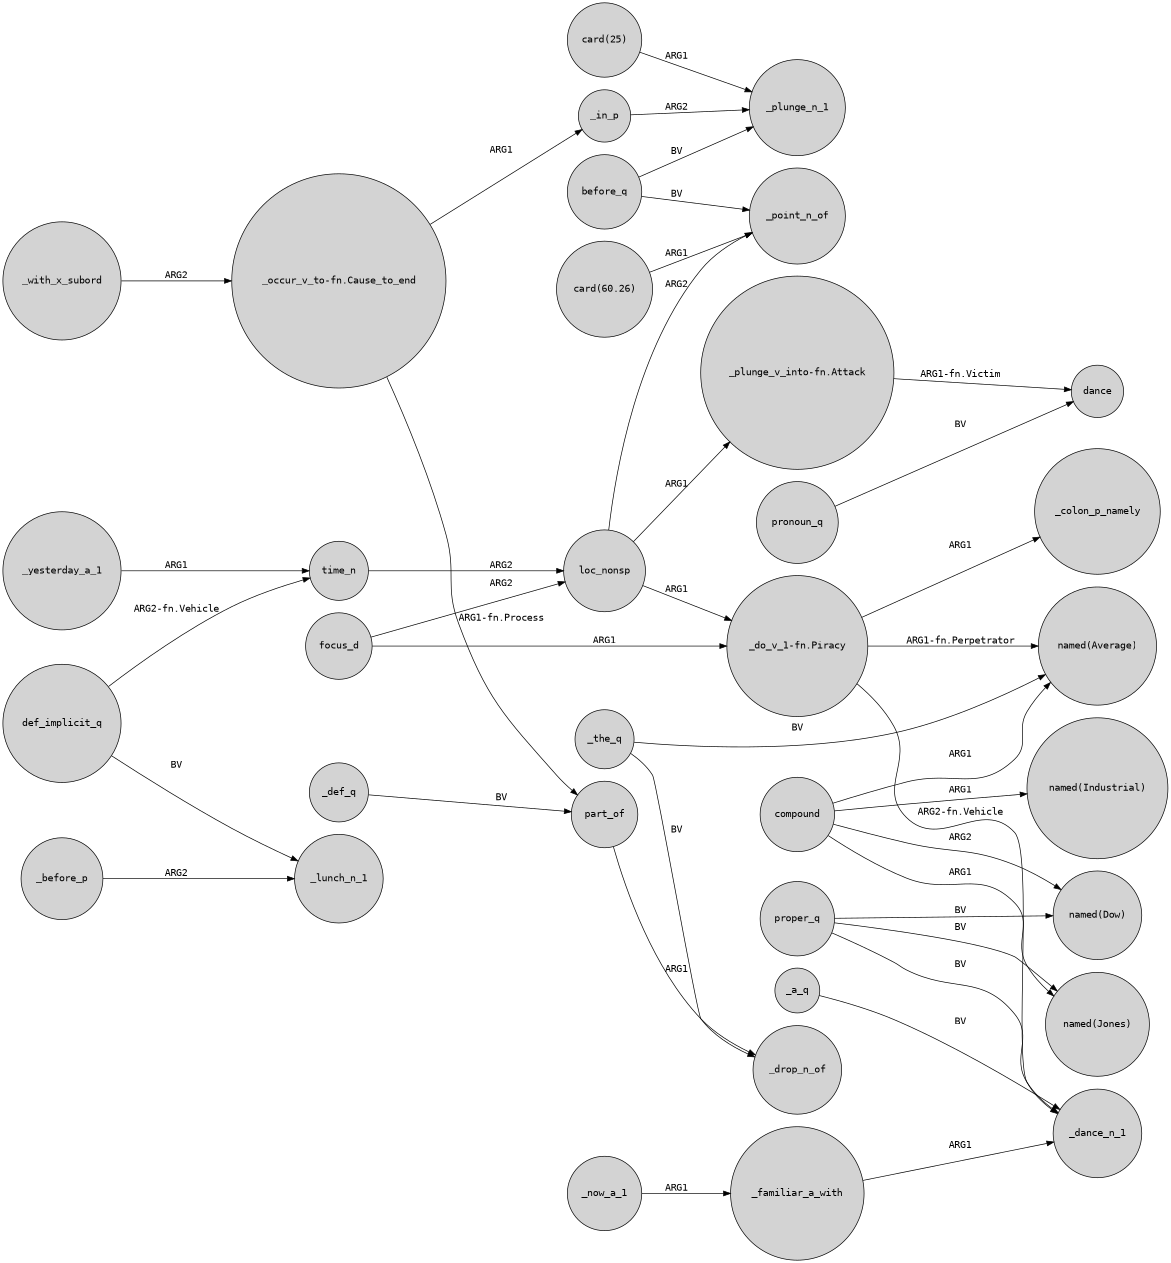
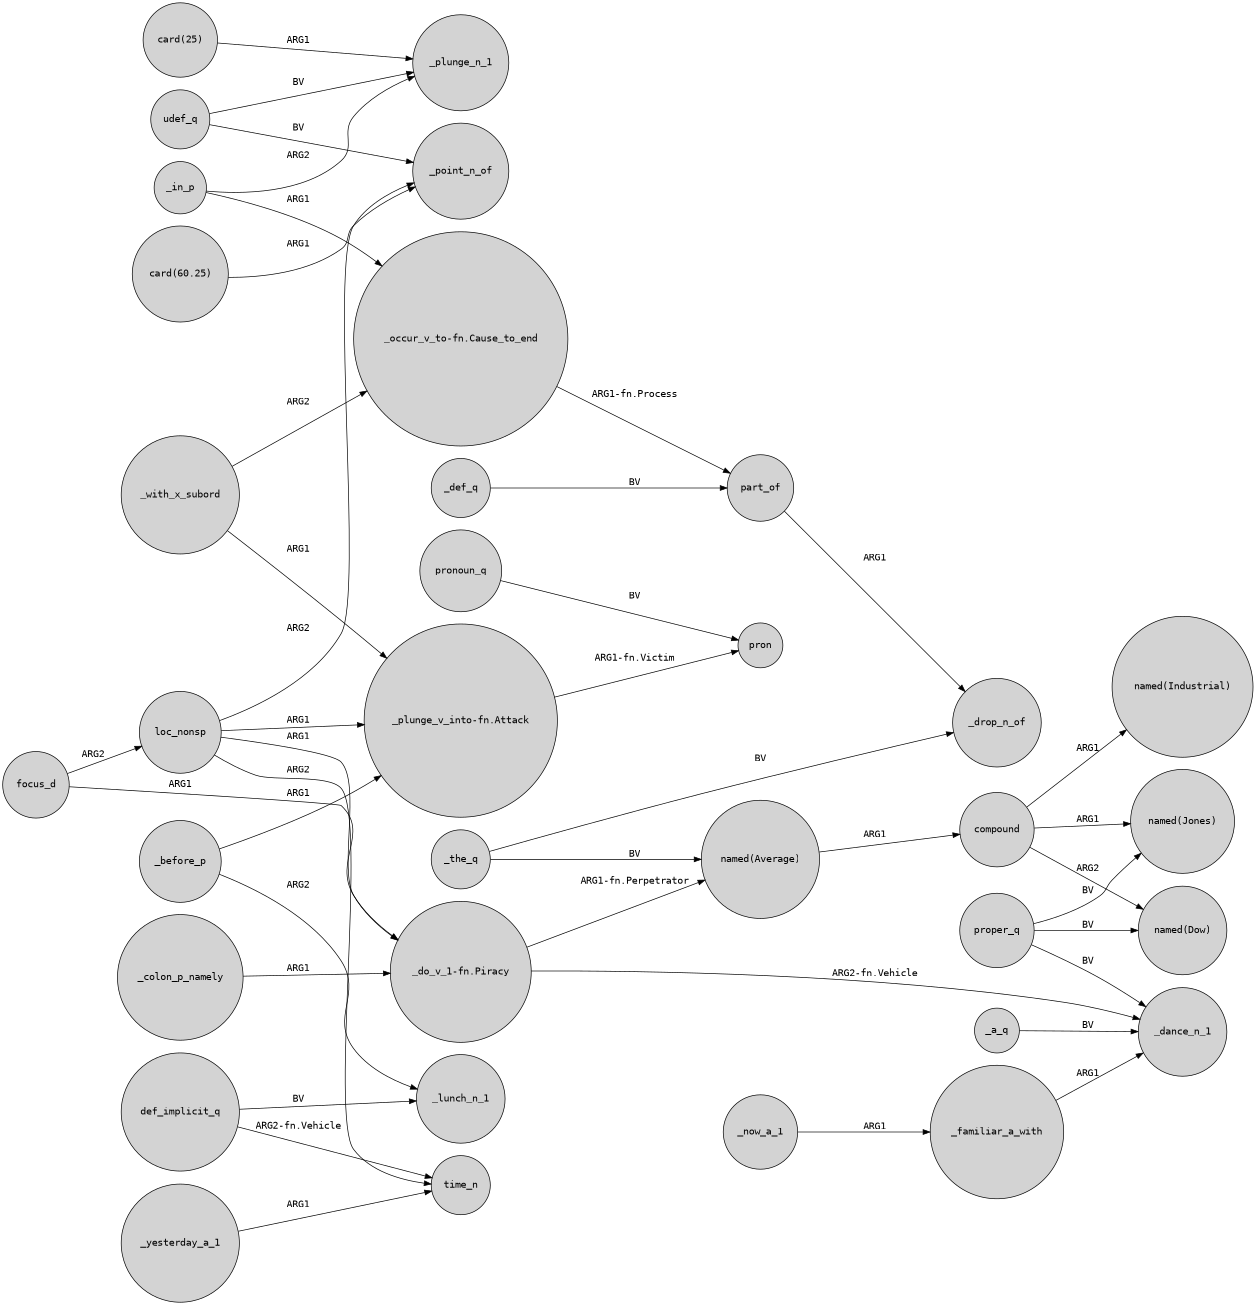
edge "_occur_v_to-fn.Cause_to_end" -> "_in_p": reversed
node "before_q": label "before_q" -> "udef_q"
node "card(60.26)": label "card(60.26)" -> "card(60.25)"
node "dance": label "dance" -> "pron"
edge "time_n" -> "loc_nonsp": reversed
edge "_do_v_1-fn.Piracy" -> "_colon_p_namely": reversed
edge "_with_x_subord" -> "_plunge_v_into-fn.Attack": added, label "ARG1"
edge "compound" -> "named(Average)": reversed
edge "_before_p" -> "_plunge_v_into-fn.Attack": added, label "ARG1"
